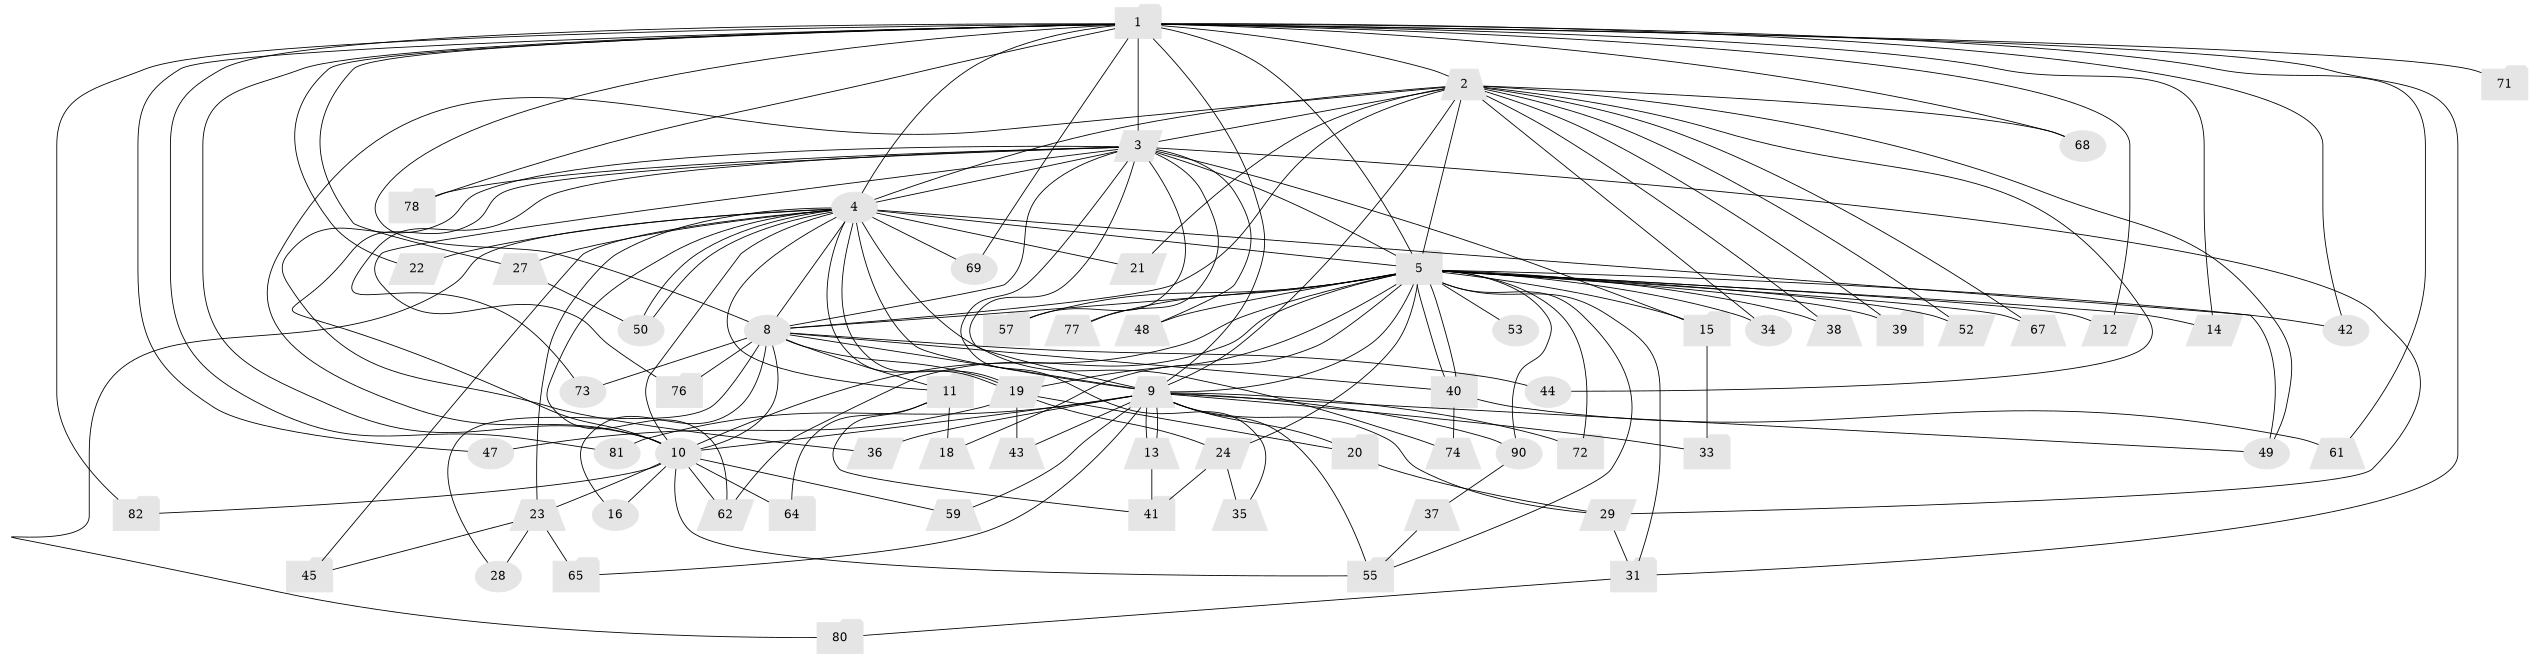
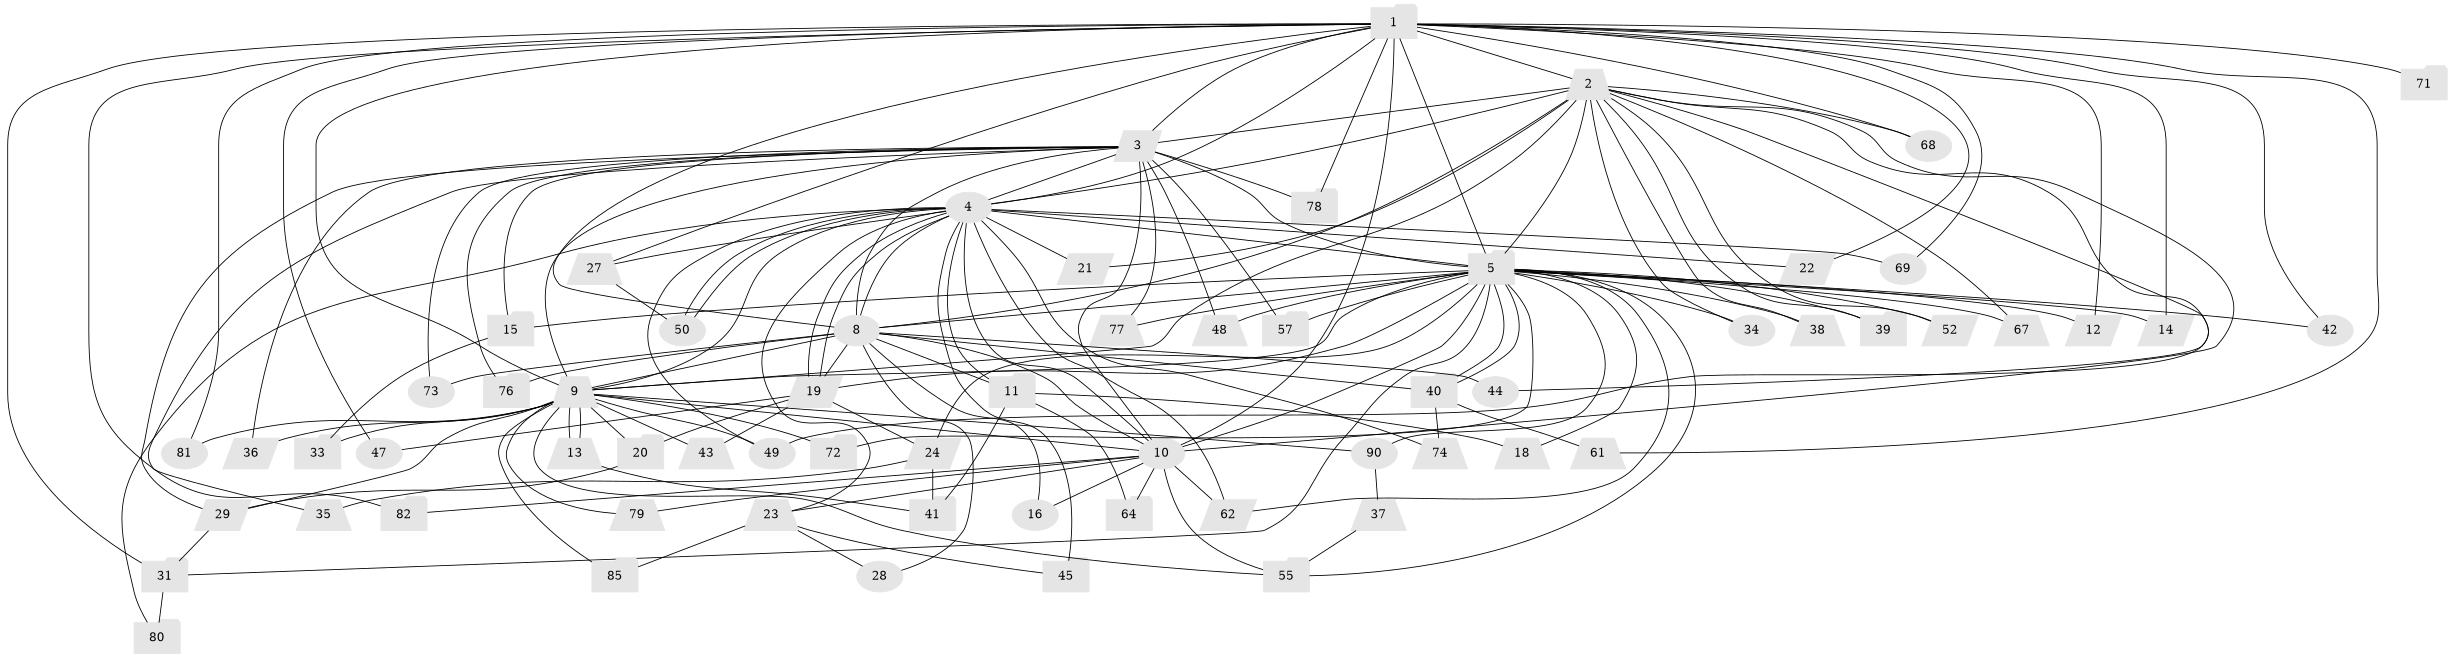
node "53": removed
node "59": label "59" -> "79"
node "65": label "65" -> "85"
